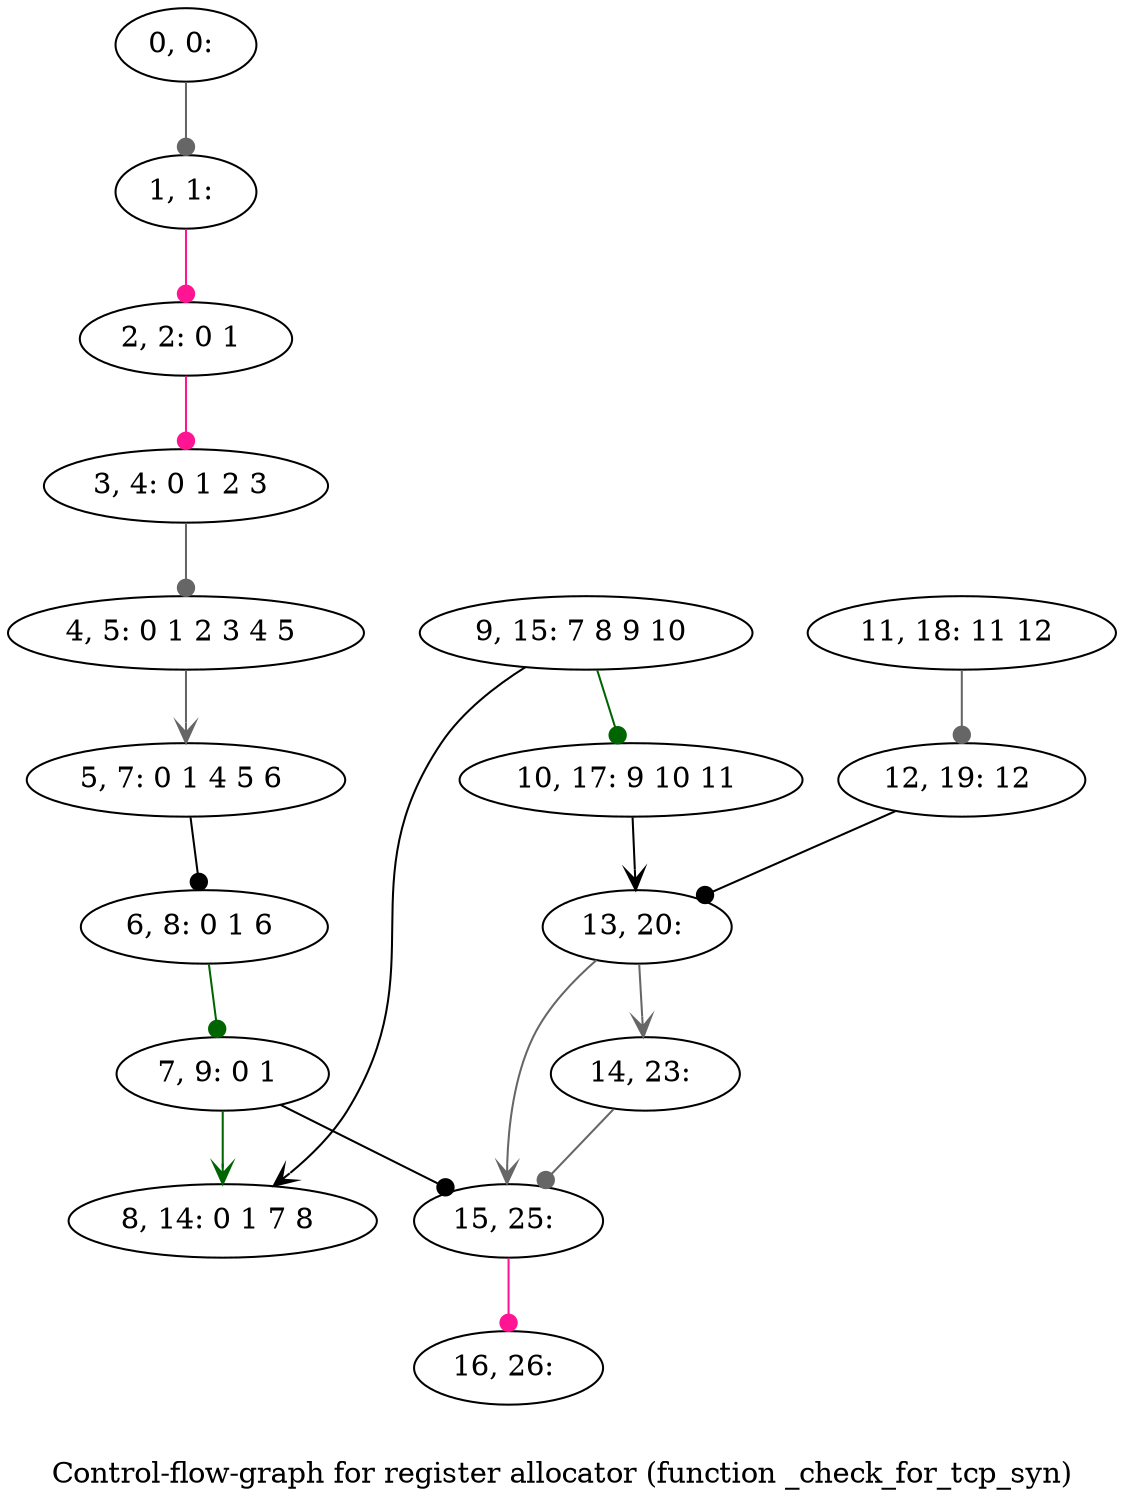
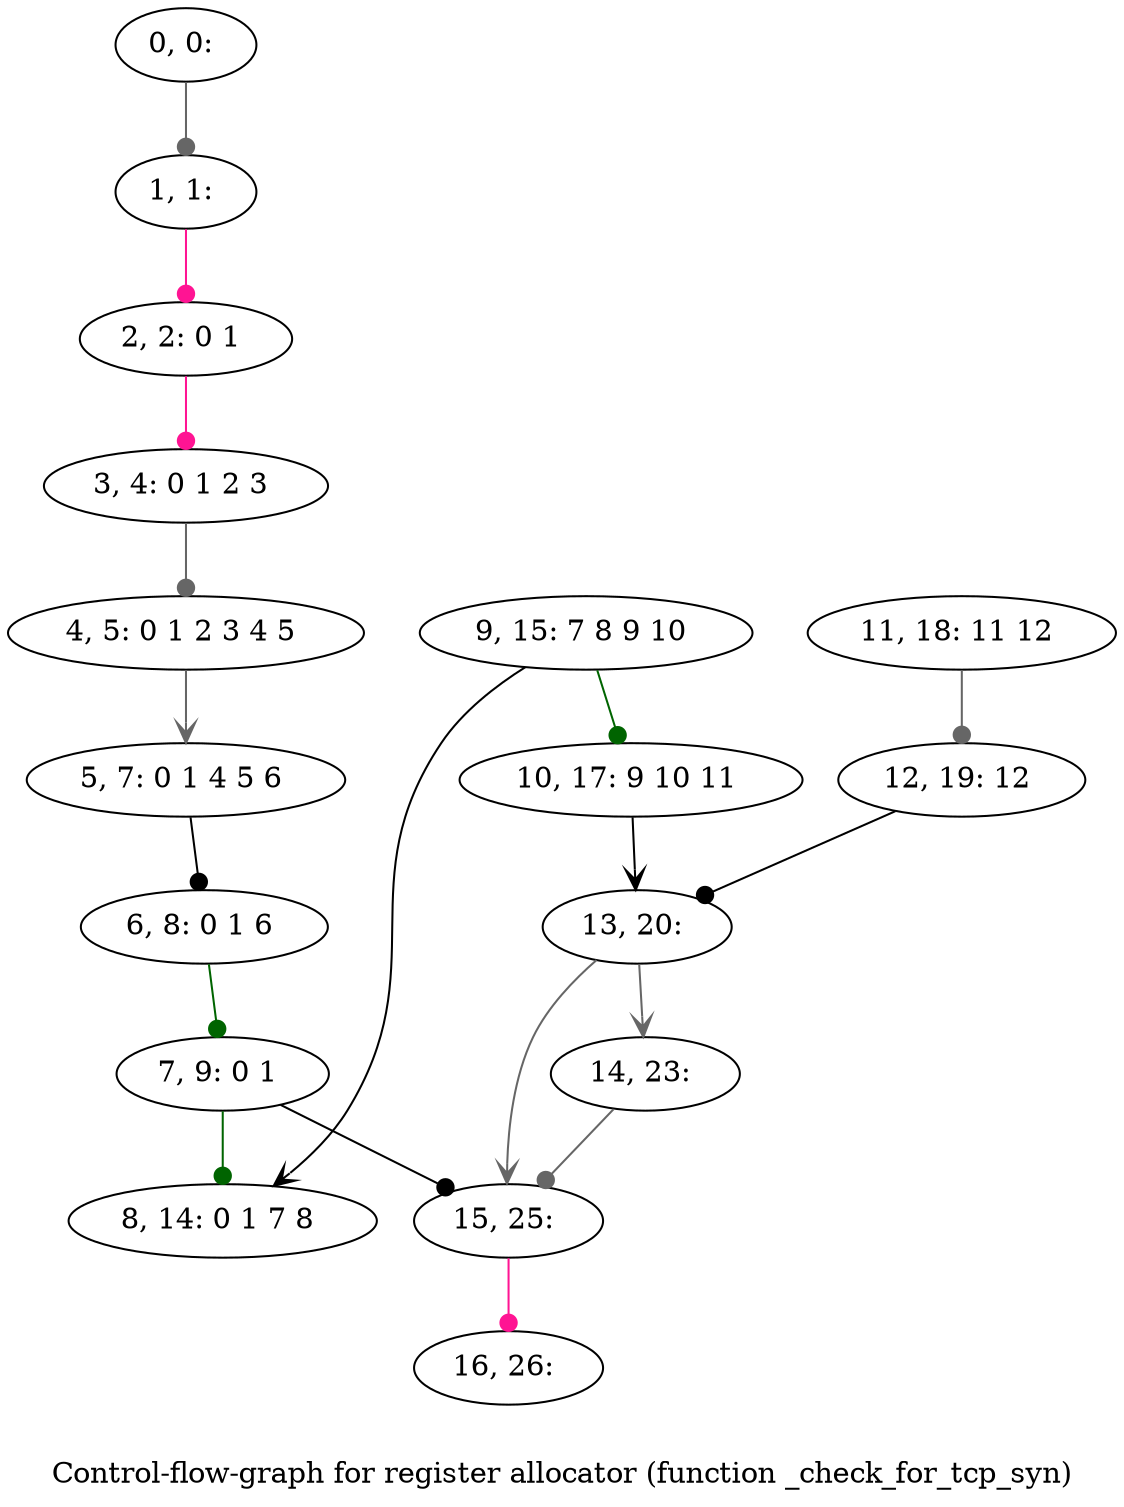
edge "7, 9: 0 1" -> "8, 14: 0 1 7 8": arrowhead vee -> dot
